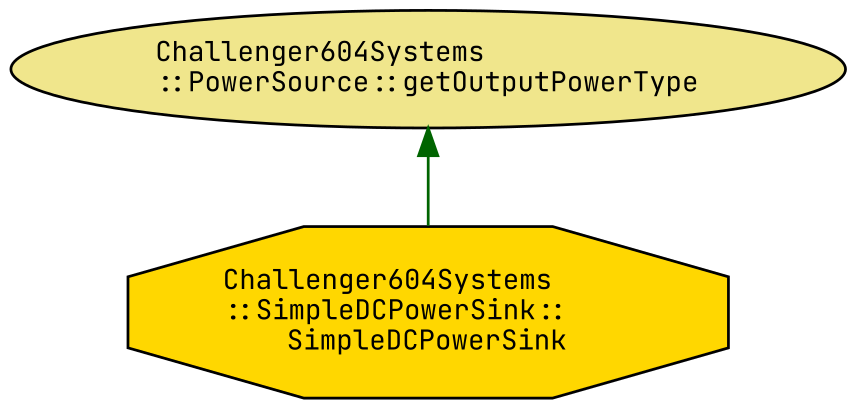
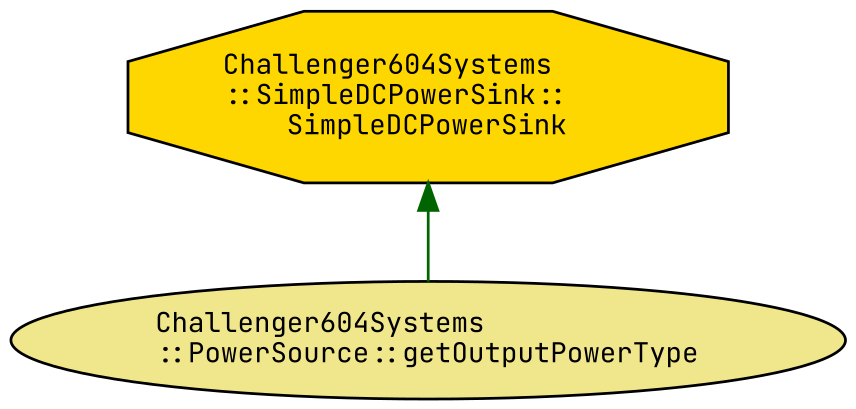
edge "Challenger604Systems ::SimpleDCPowerSink:: SimpleDCPowerSink" -> "Challenger604Systems ::PowerSource::getOutputPowerType": reversed
